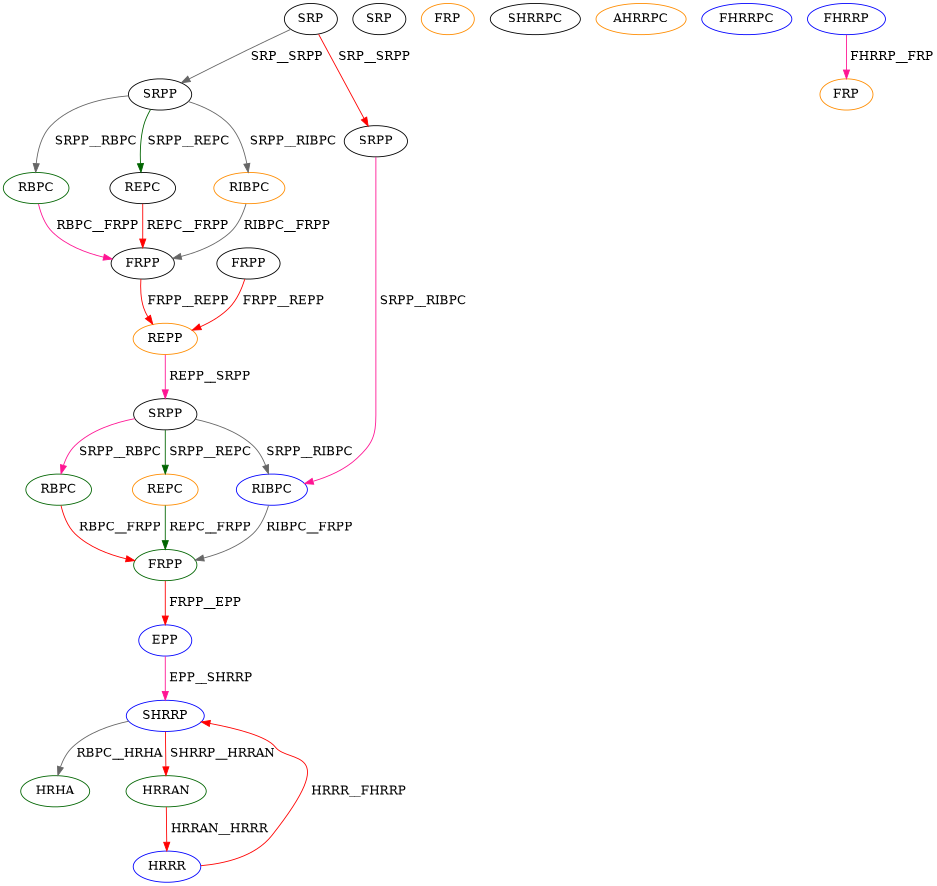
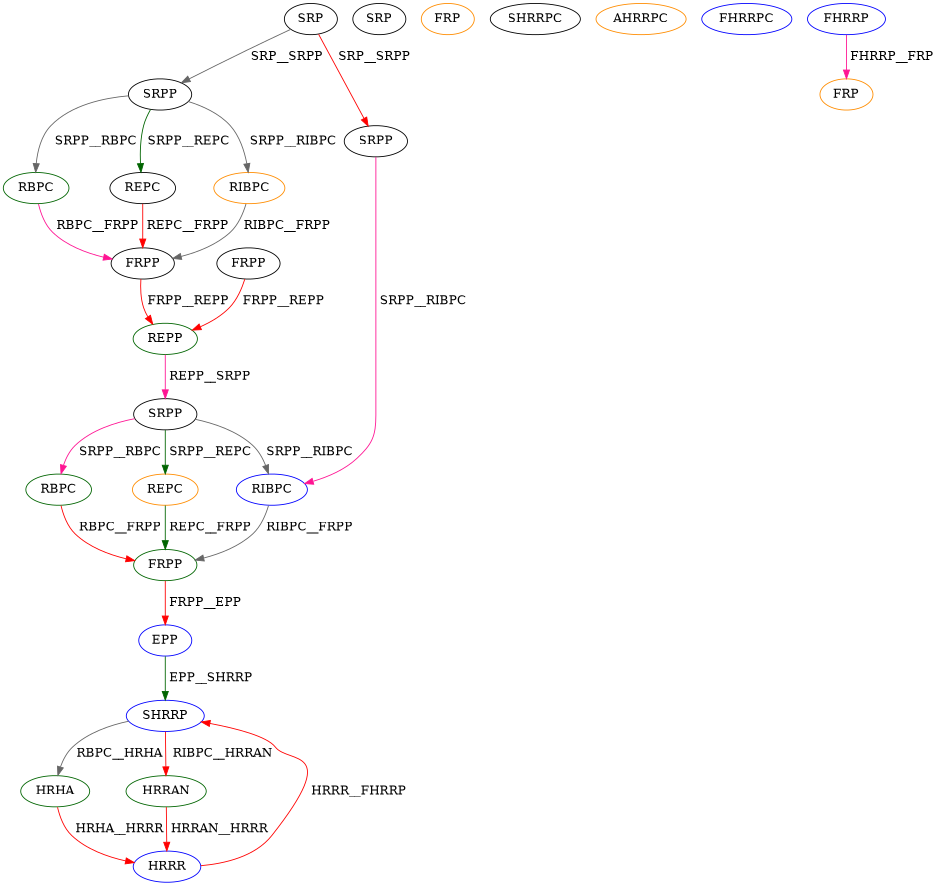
node "REPP": color darkorange -> darkgreen
edge "EPP" -> "SHRRP": color deeppink -> darkgreen
edge "SHRRP" -> "HRRAN": label " SHRRP__HRRAN" -> " RIBPC__HRRAN"
edge "HRHA" -> "HRRR": added, label "HRHA__HRRR"
